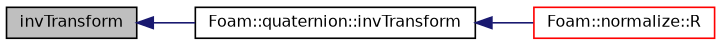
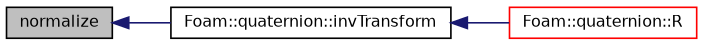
node "invTransform": label "invTransform" -> "normalize"
node "Foam::normalize::R": label "Foam::normalize::R" -> "Foam::quaternion::R"
